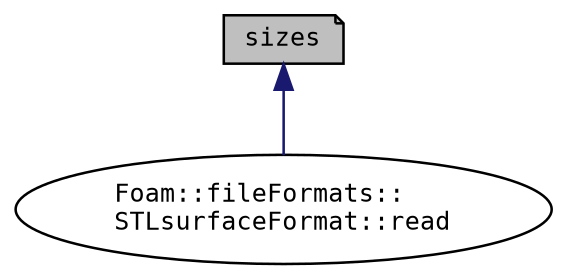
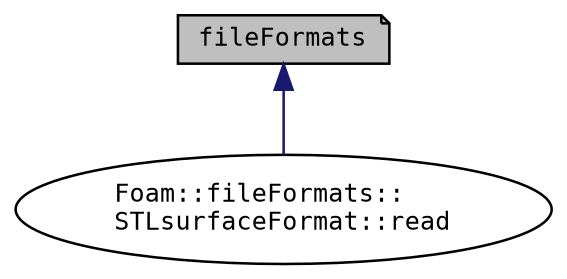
node "sizes": label "sizes" -> "fileFormats"
